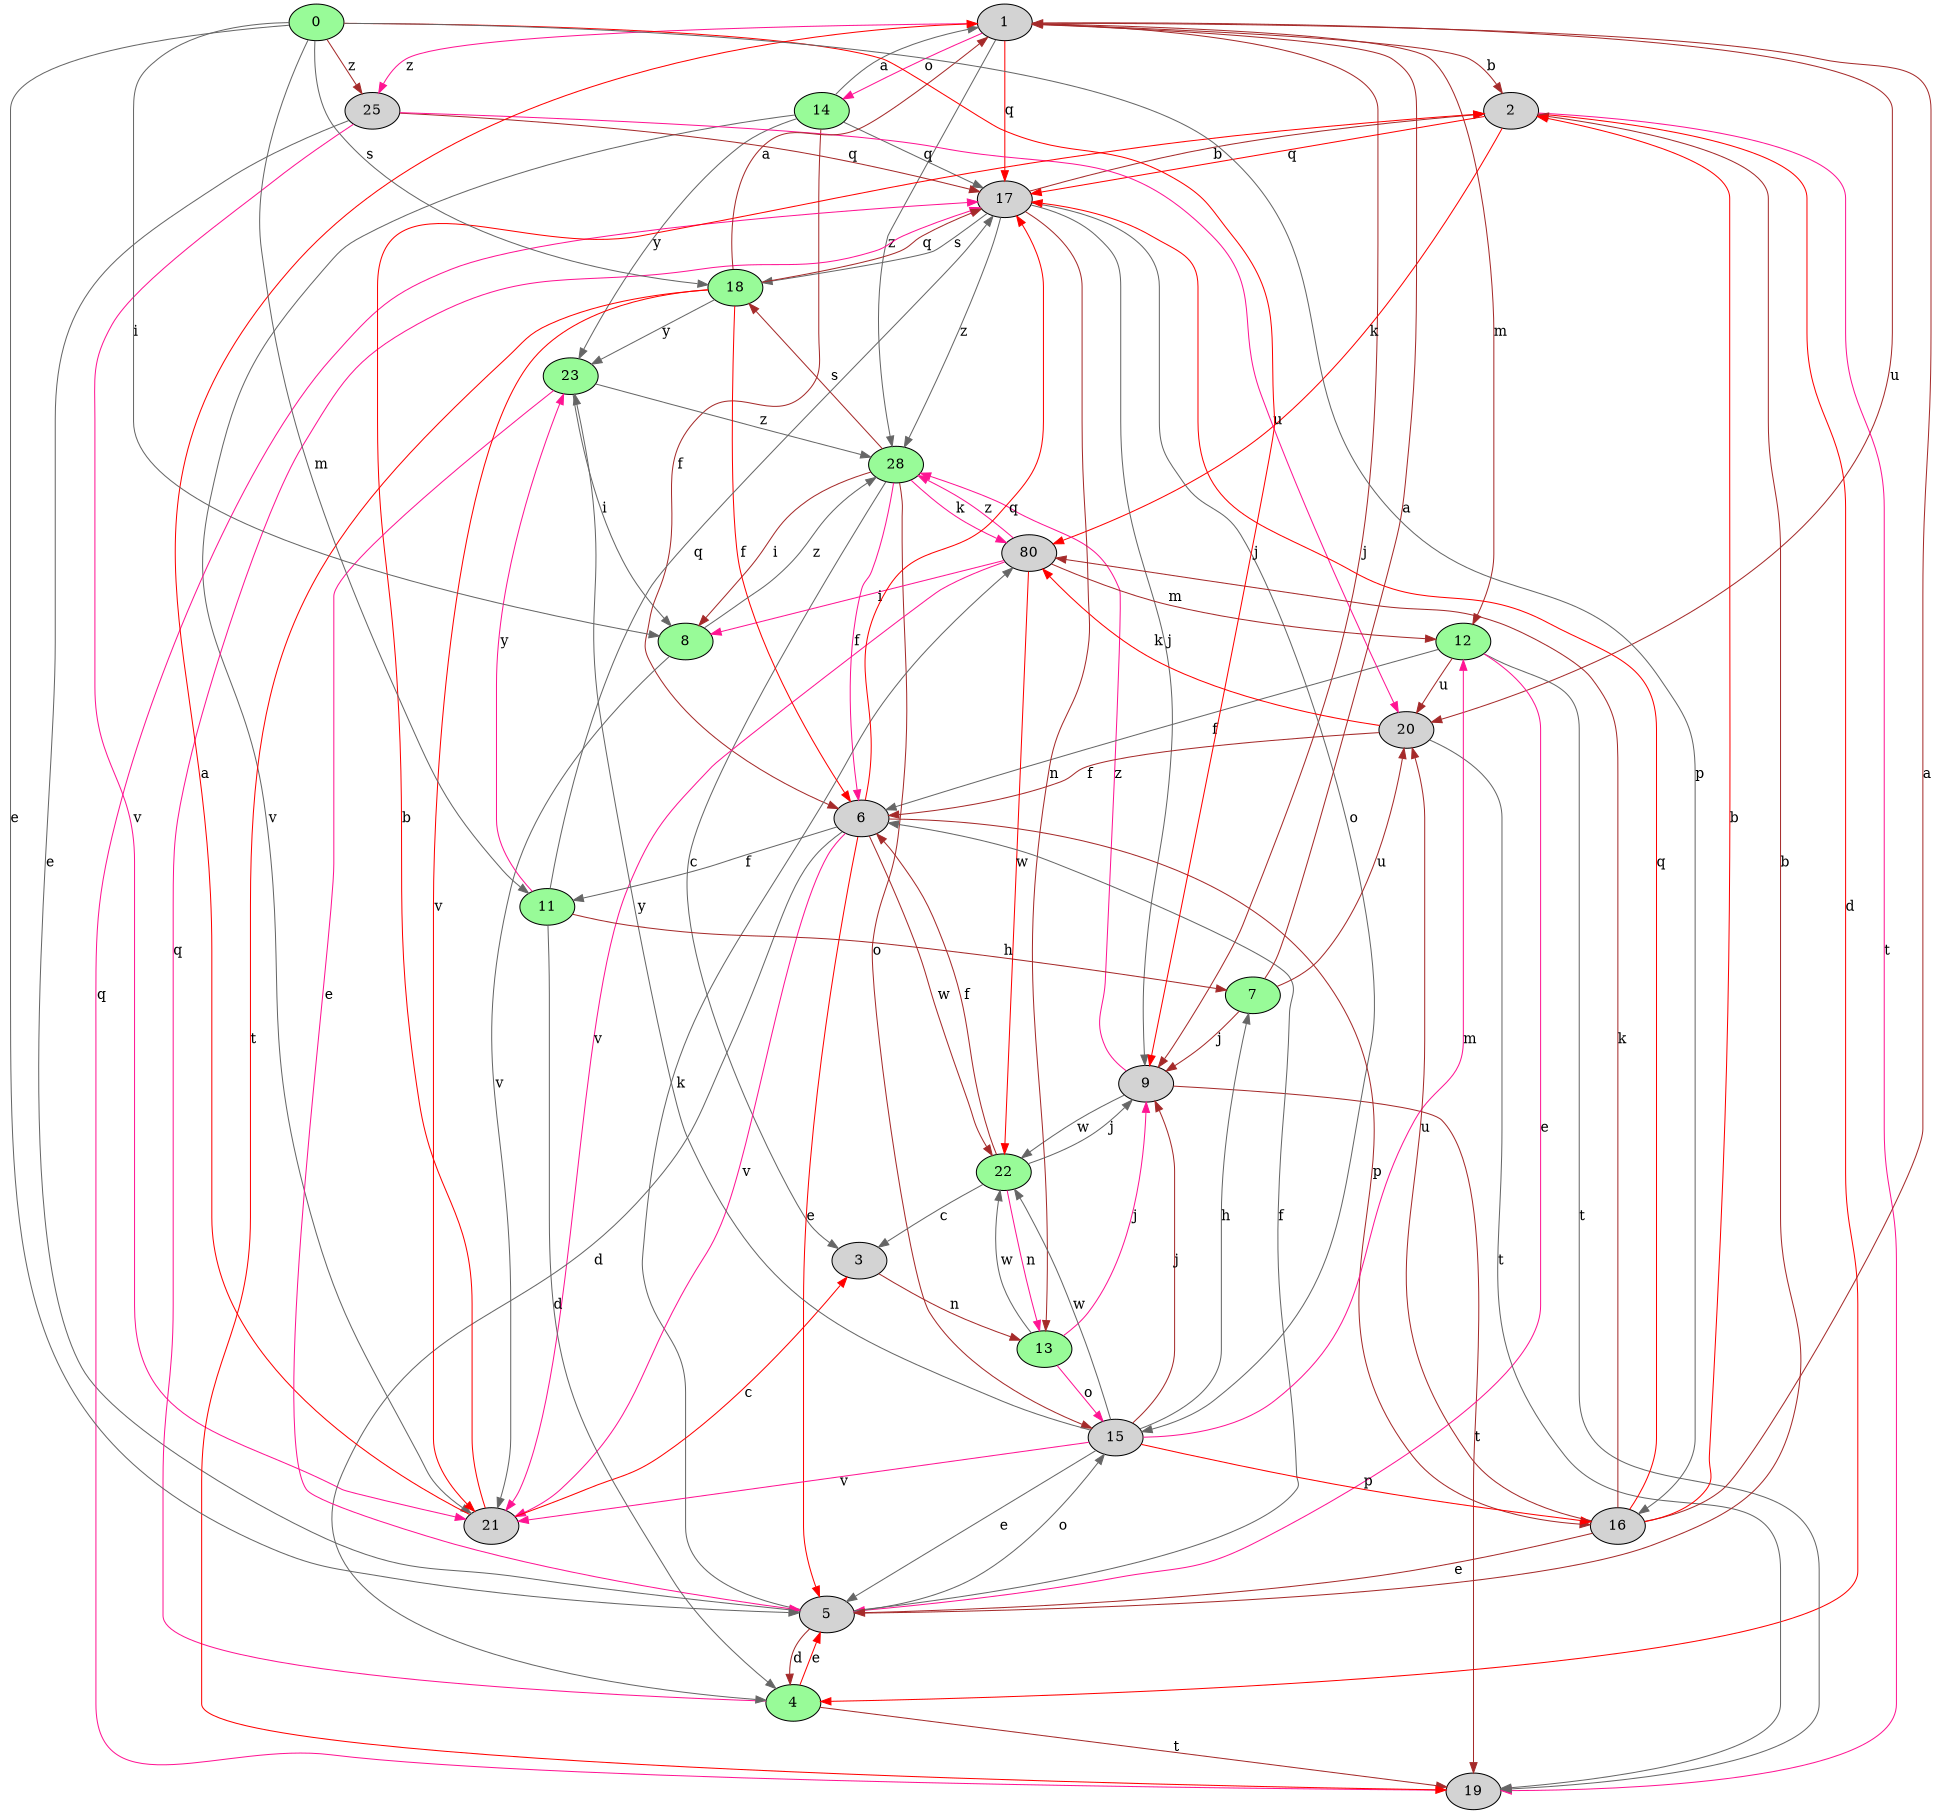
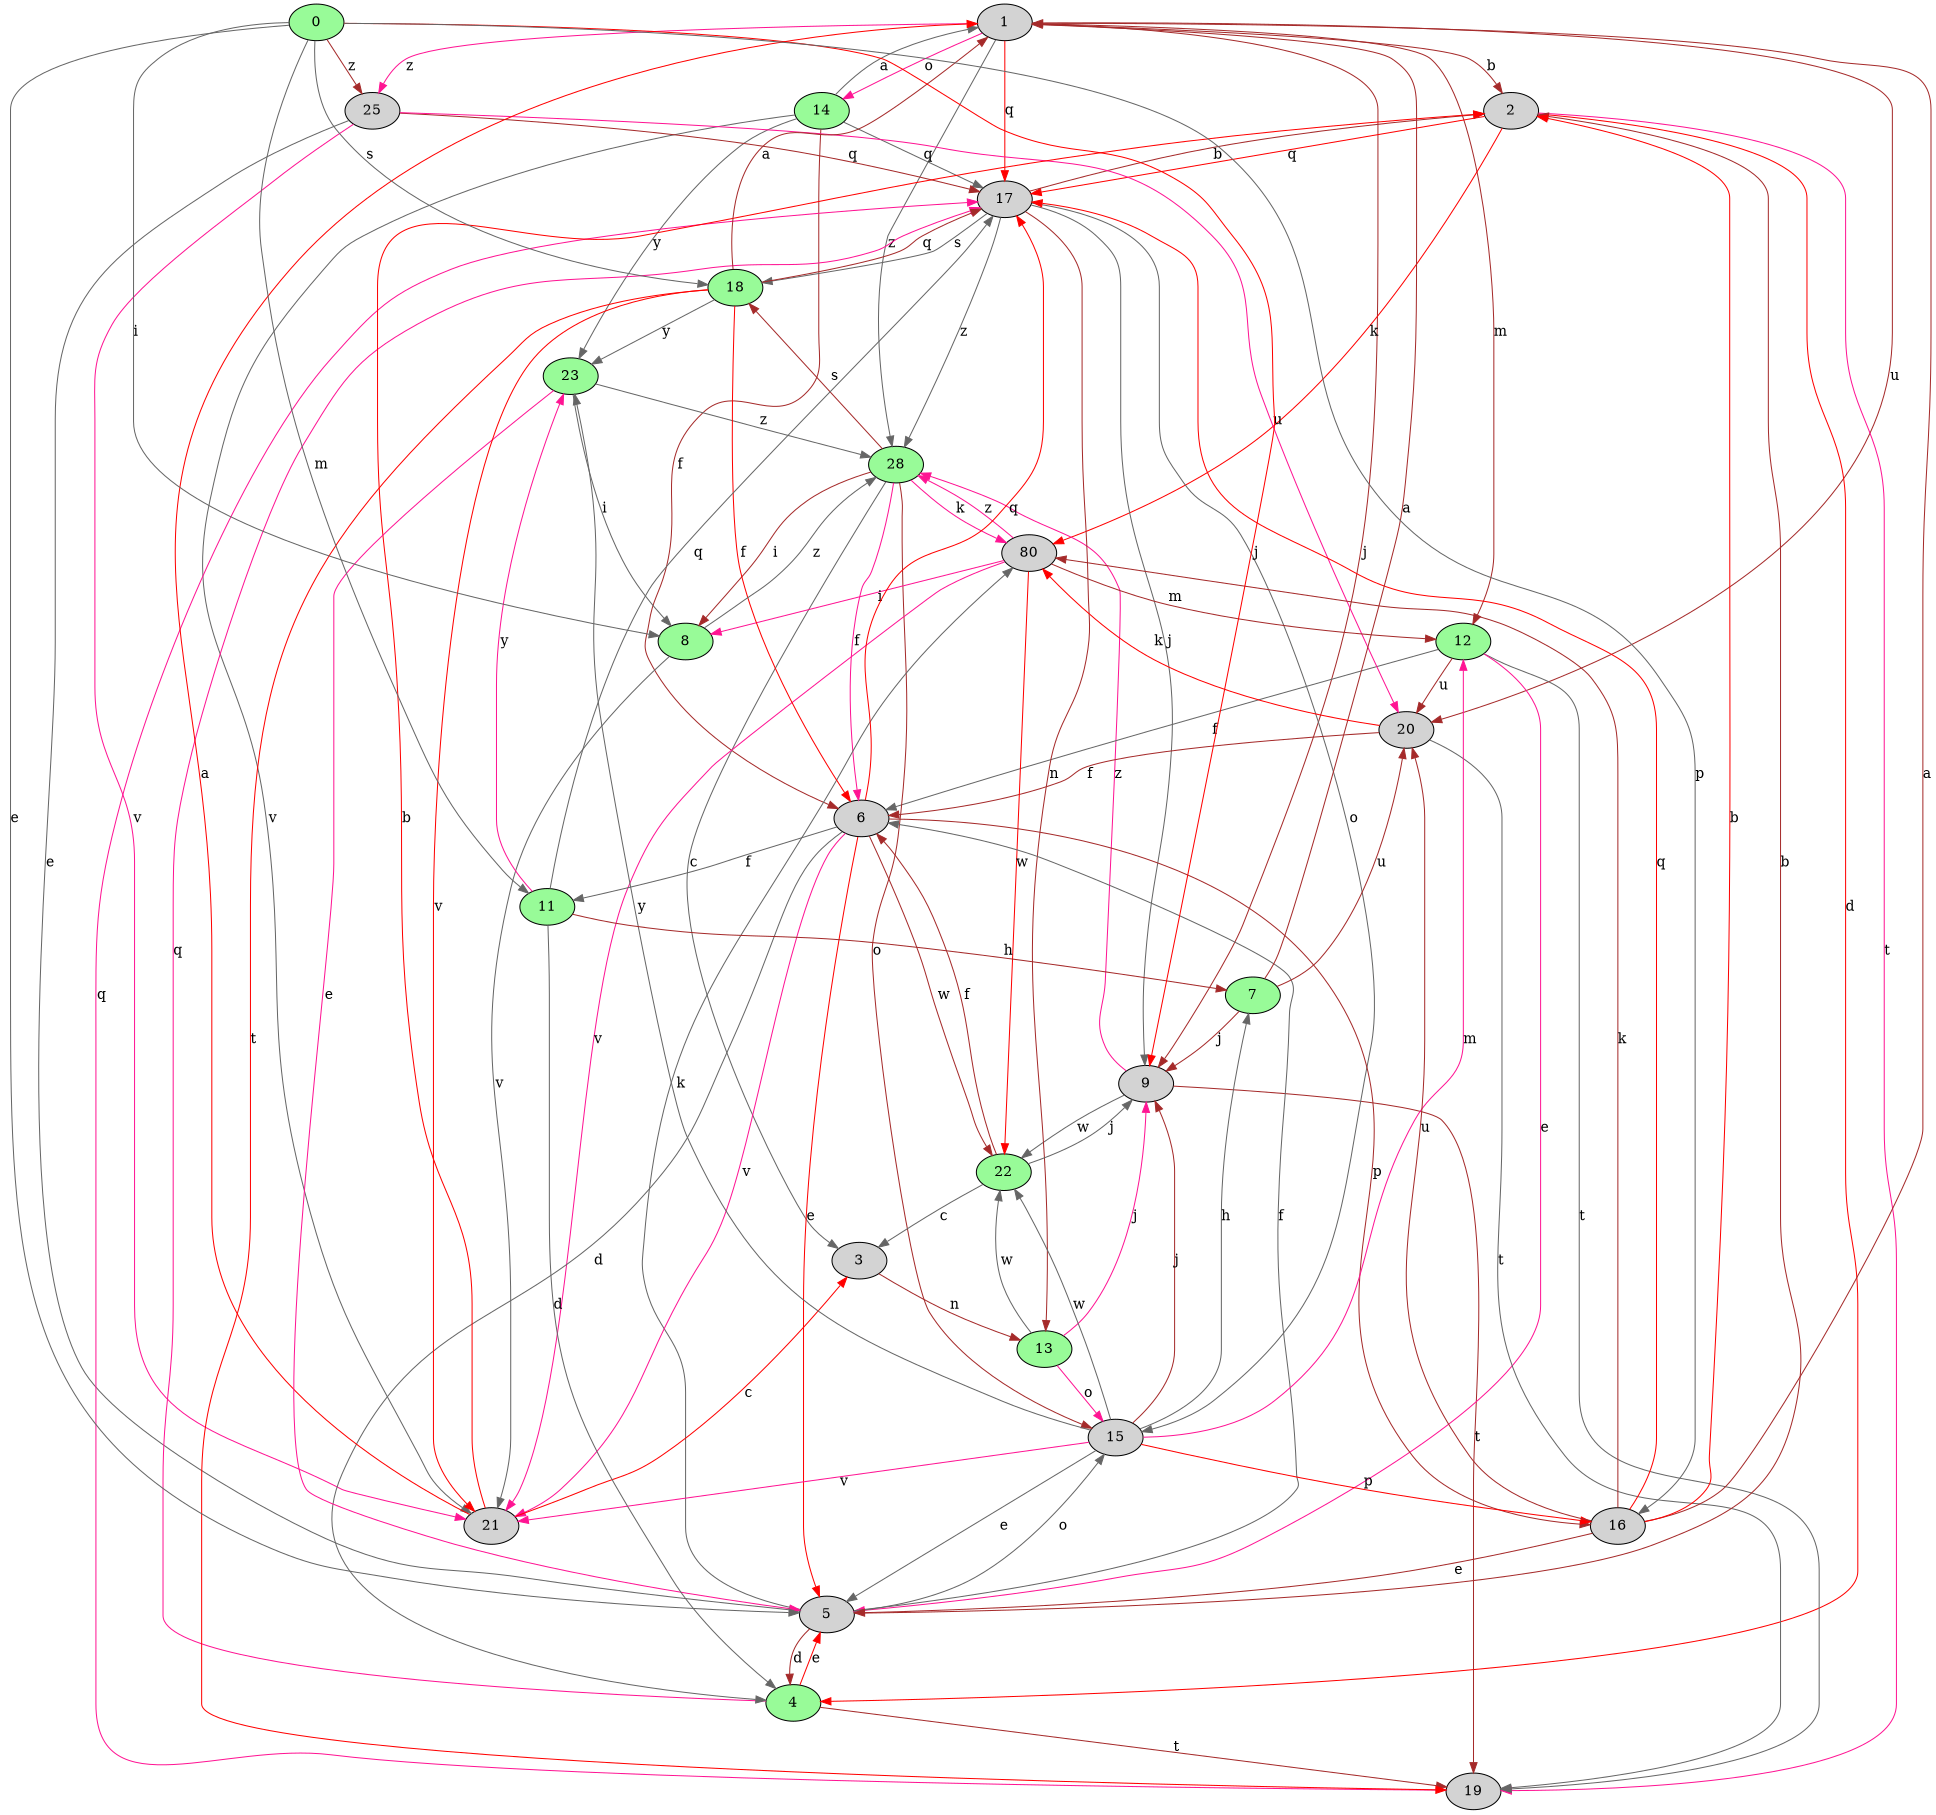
edge "22" -> "13": removed, label "n"
